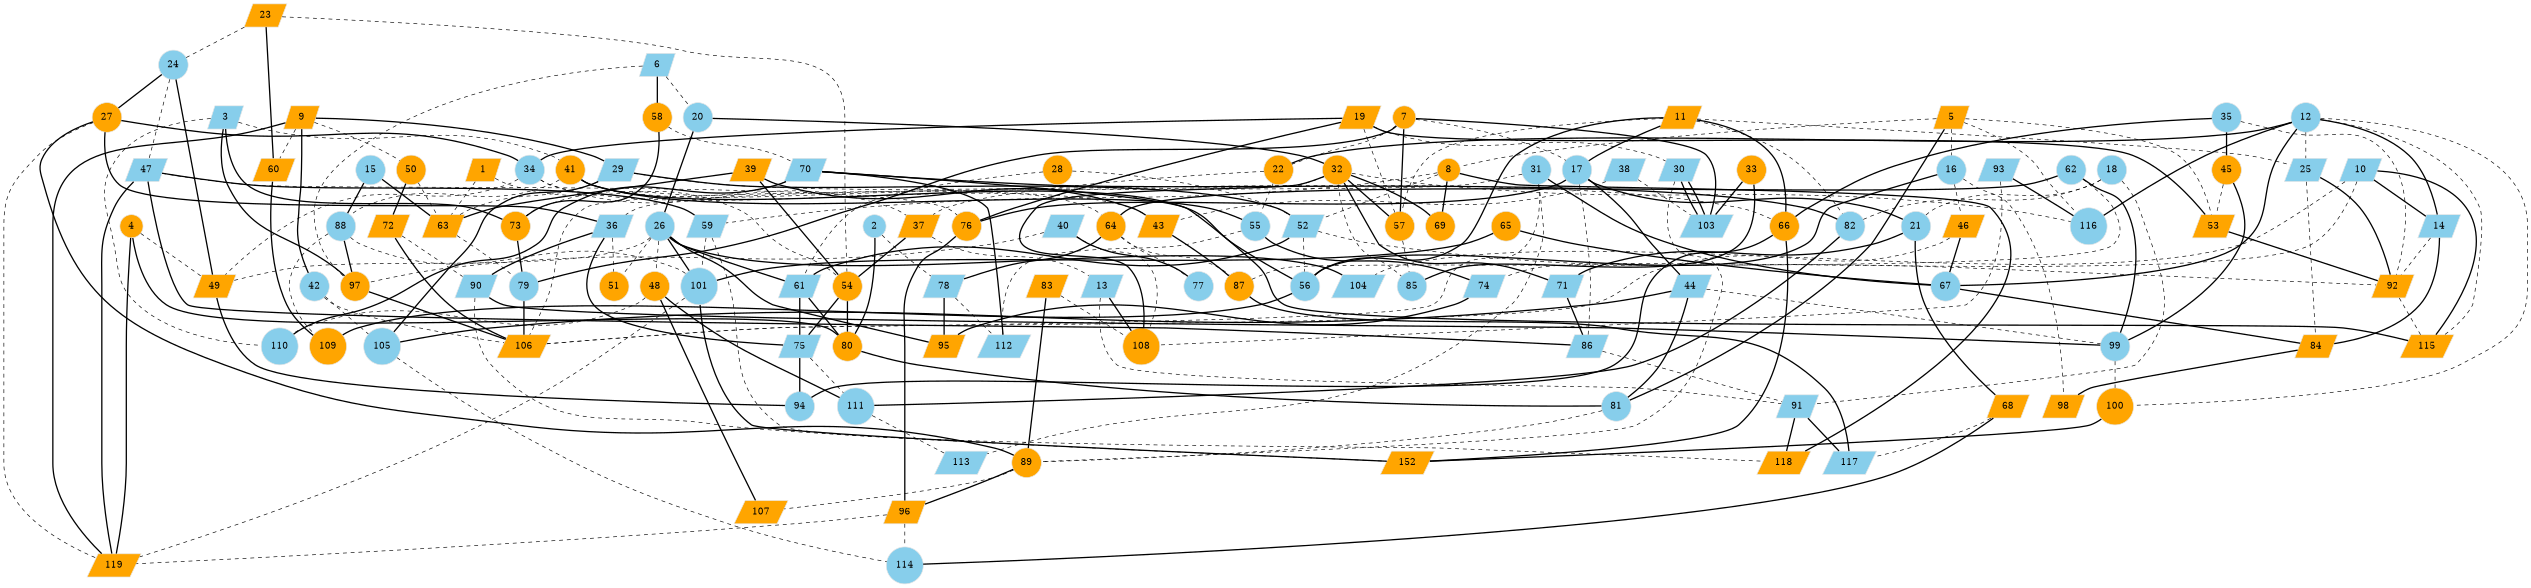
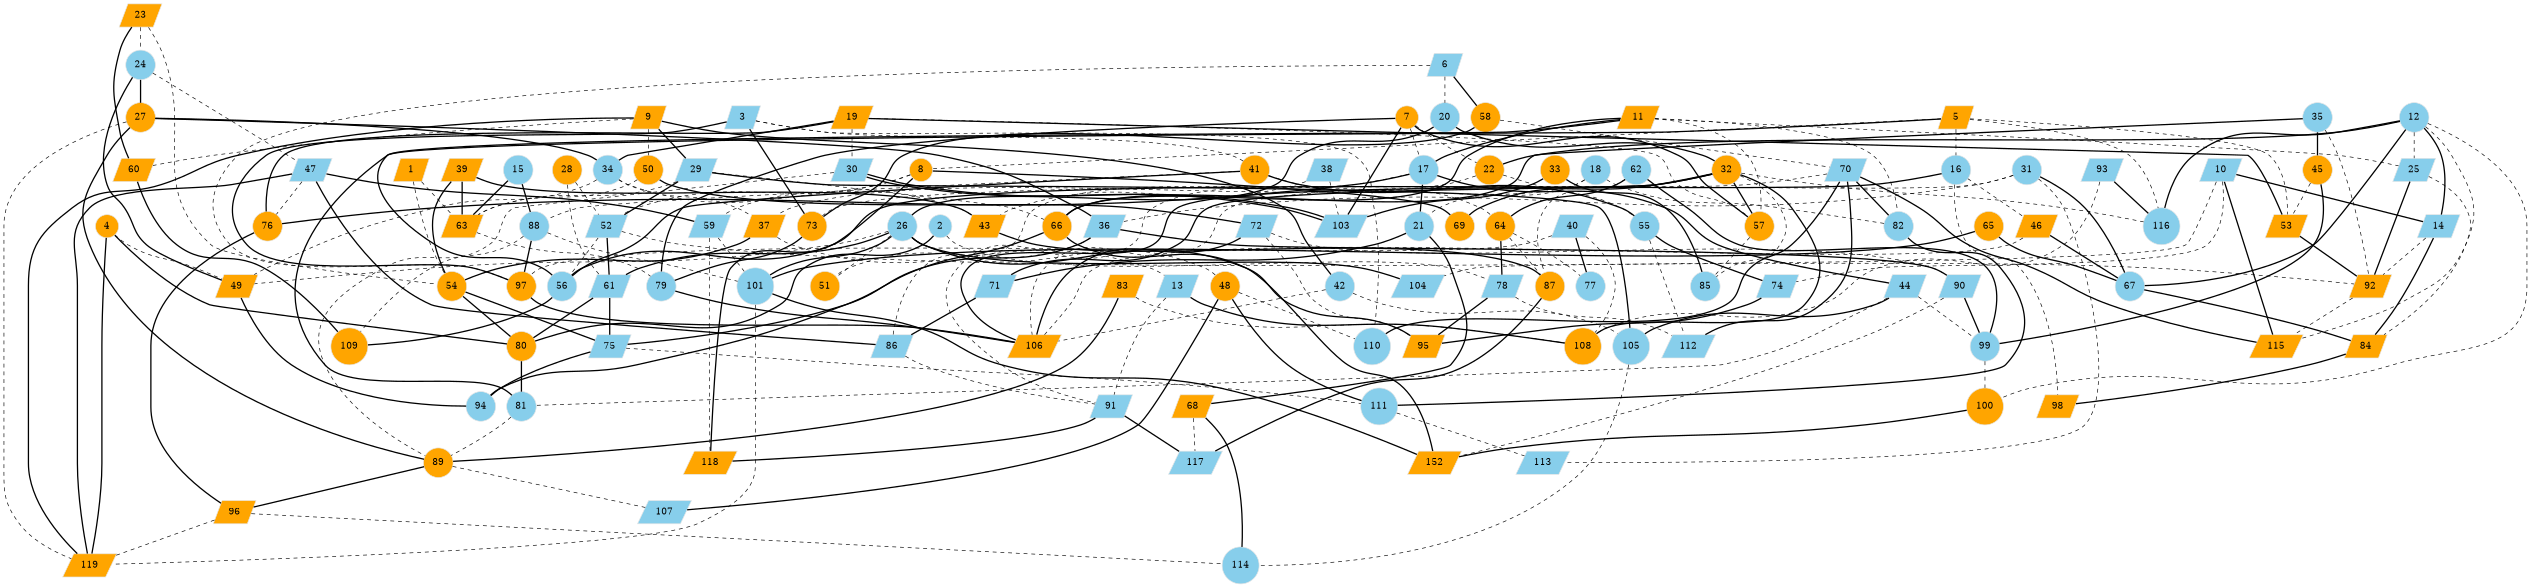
edge "32" -- "106": style dashed -> bold
node "72": fillcolor orange -> skyblue
edge "72" -- "95": added
edge "44" -- "81": style bold -> dashed
node "107": fillcolor orange -> skyblue
